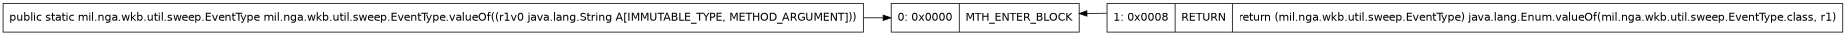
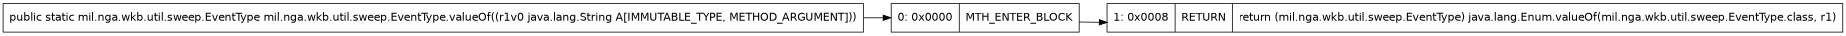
edge "1: 0x0008" -> "0: 0x0000": reversed
